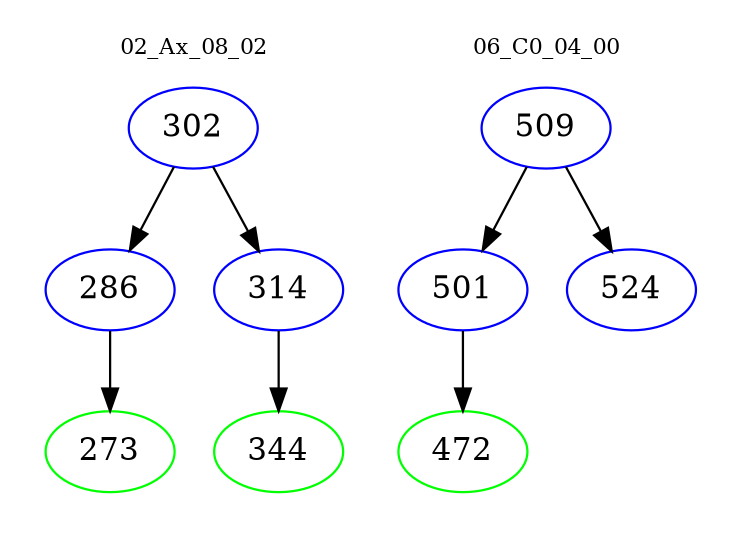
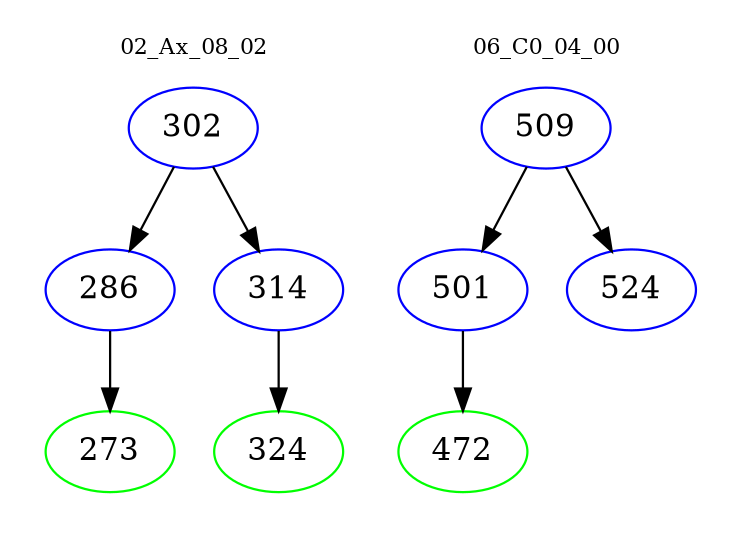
node "344": label "344" -> "324"
